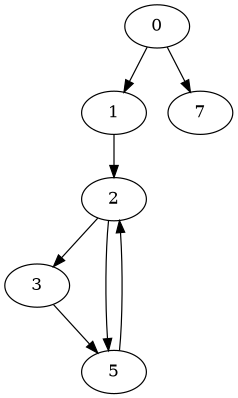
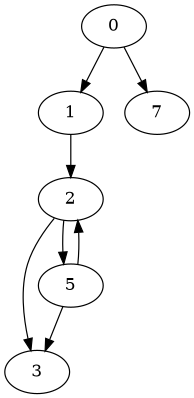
edge "3" -> "5": reversed
